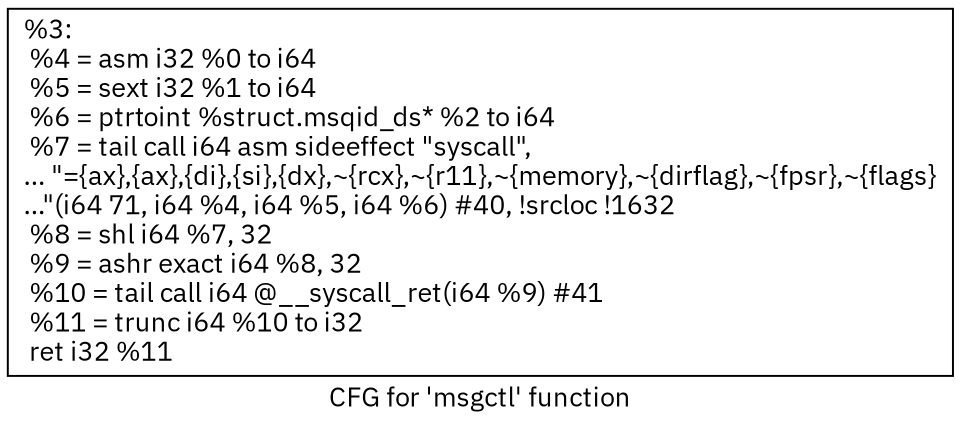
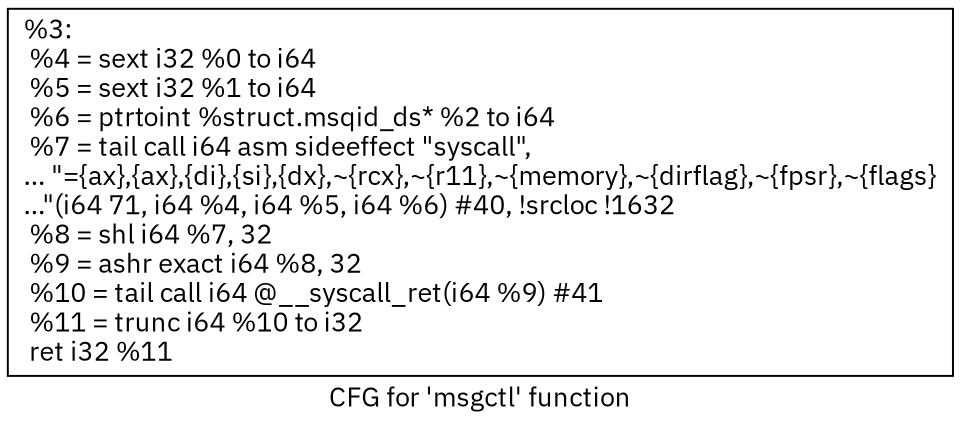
node "%3:": text "%4 = asm i32 %0 to i64" -> "%4 = sext i32 %0 to i64"
